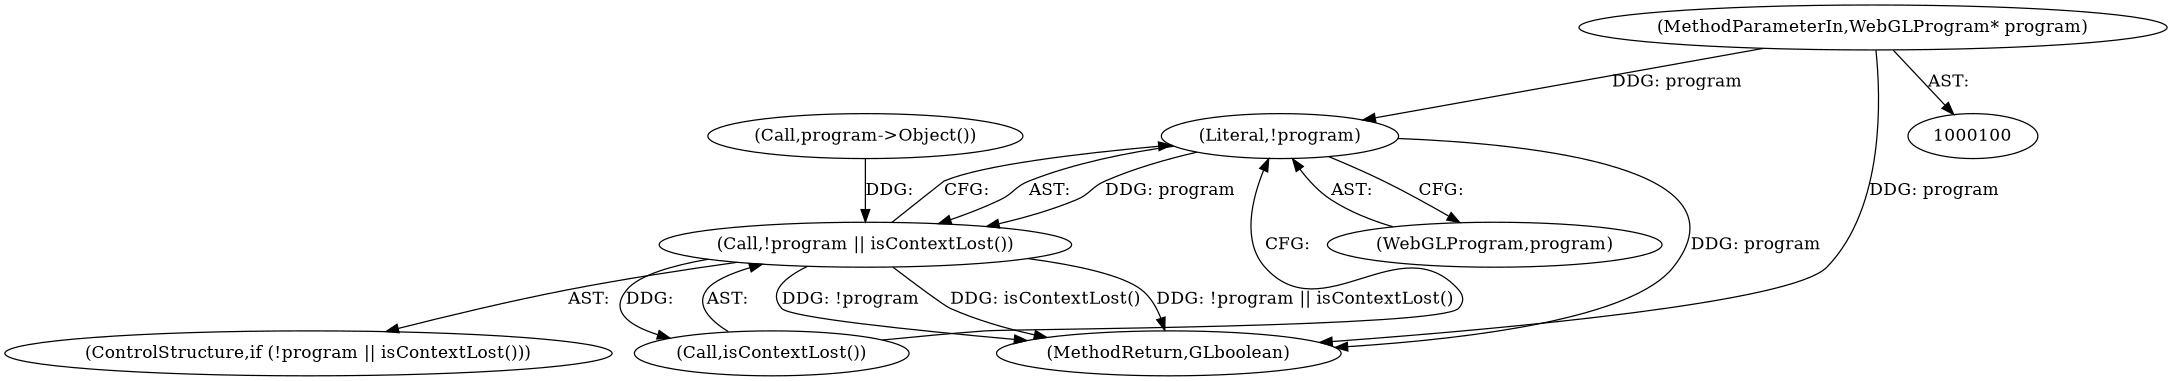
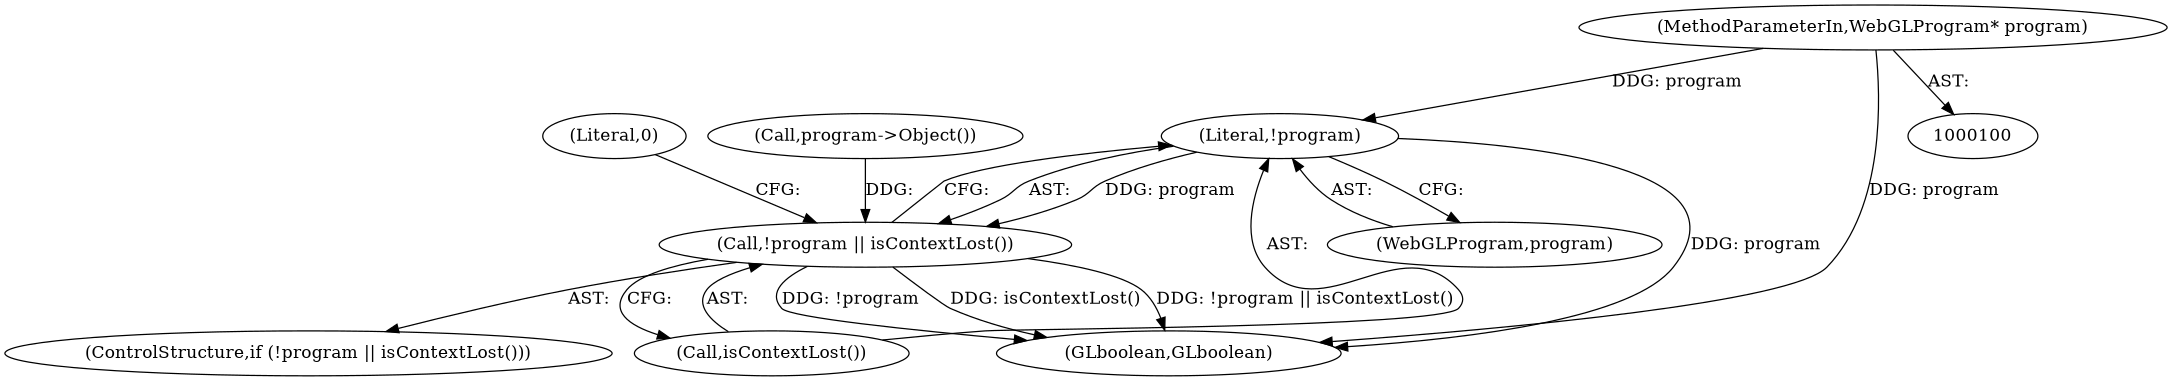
node "(Literal,0)": added
edge "(Call,isContextLost())" -> "(Literal,!program)": label "CFG: " -> "AST: "
edge "(Call,!program || isContextLost())" -> "(Call,isContextLost())": label "DDG: " -> "CFG: "
node "(MethodReturn,GLboolean)": label "(MethodReturn,GLboolean)" -> "(GLboolean,GLboolean)"
